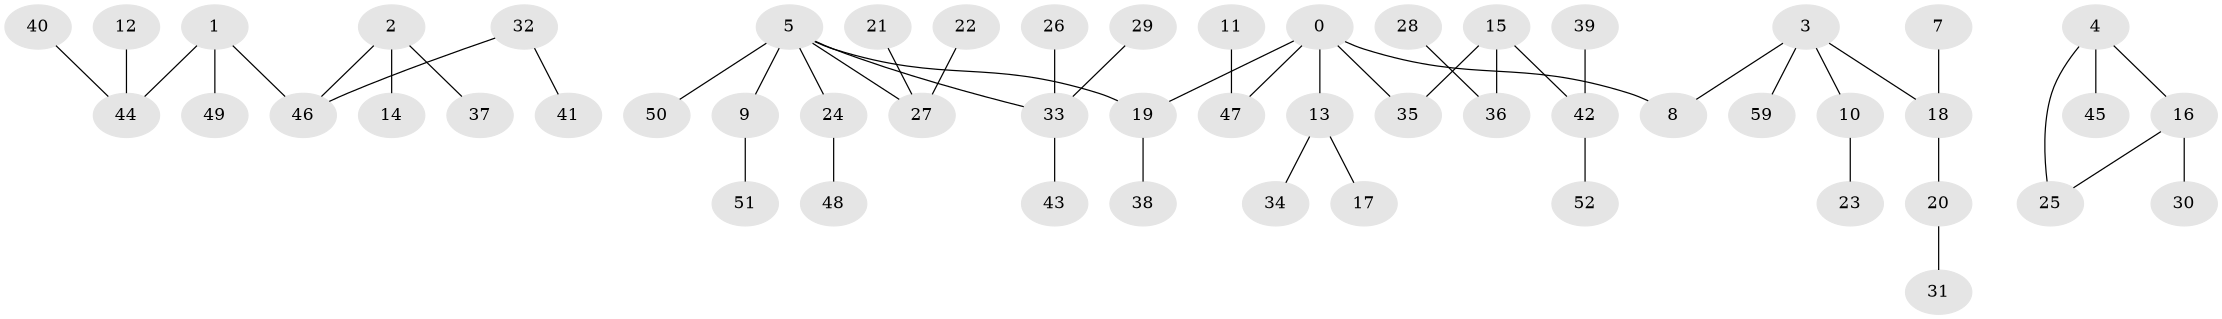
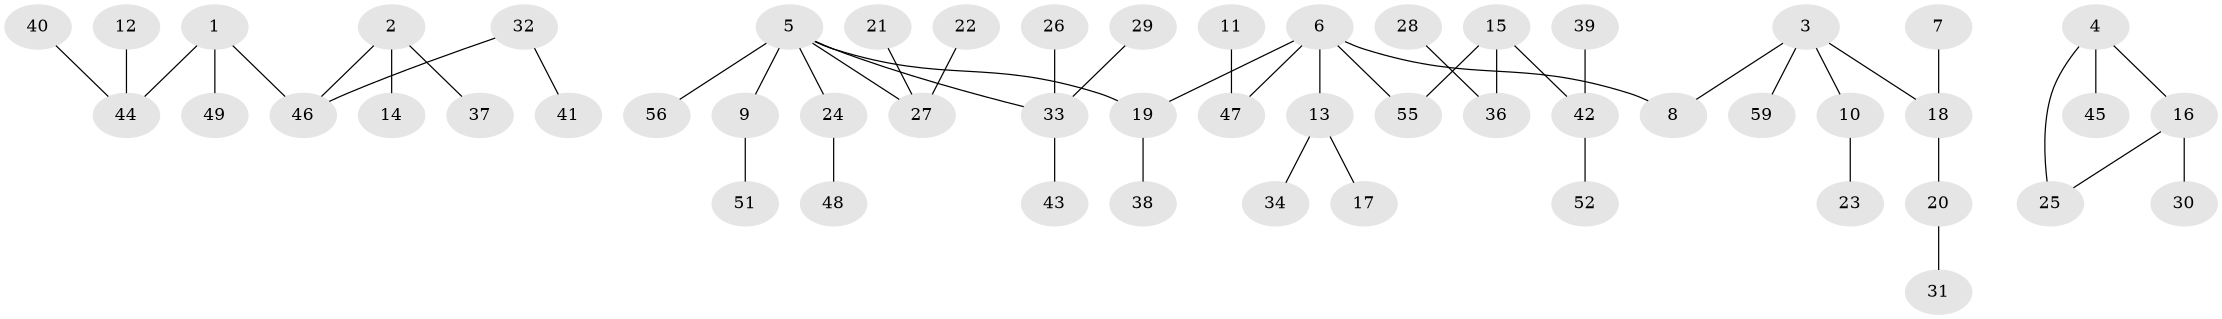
node "0": label "0" -> "6"
node "50": label "50" -> "56"
node "35": label "35" -> "55"
